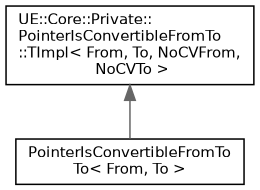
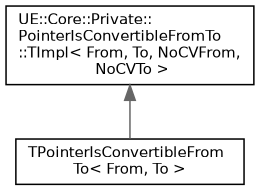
node "PointerIsConvertibleFromTo To< From, To >": label "PointerIsConvertibleFromTo To< From, To >" -> "TPointerIsConvertibleFrom To< From, To >"
